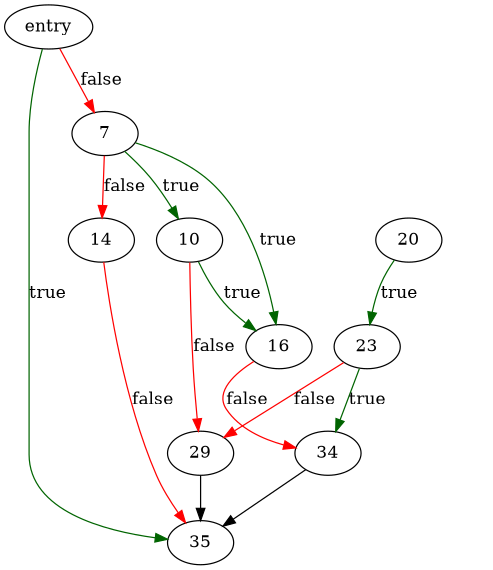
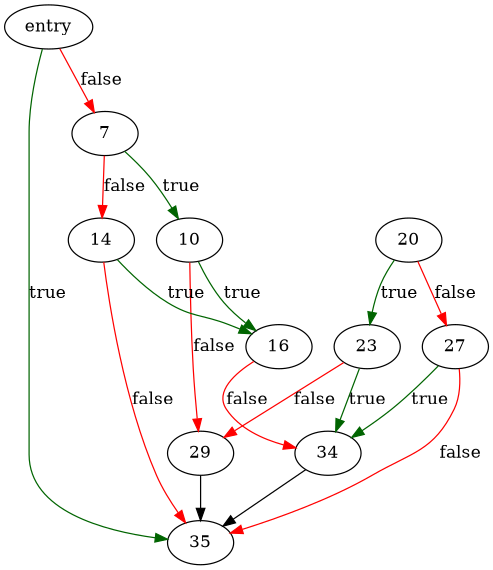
edge "7" -> "16": now "14" -> "16"
node "27": added
